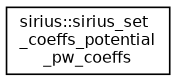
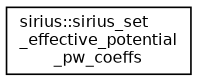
node "sirius::sirius_set _coeffs_potential _pw_coeffs": label "sirius::sirius_set _coeffs_potential _pw_coeffs" -> "sirius::sirius_set _effective_potential _pw_coeffs"
